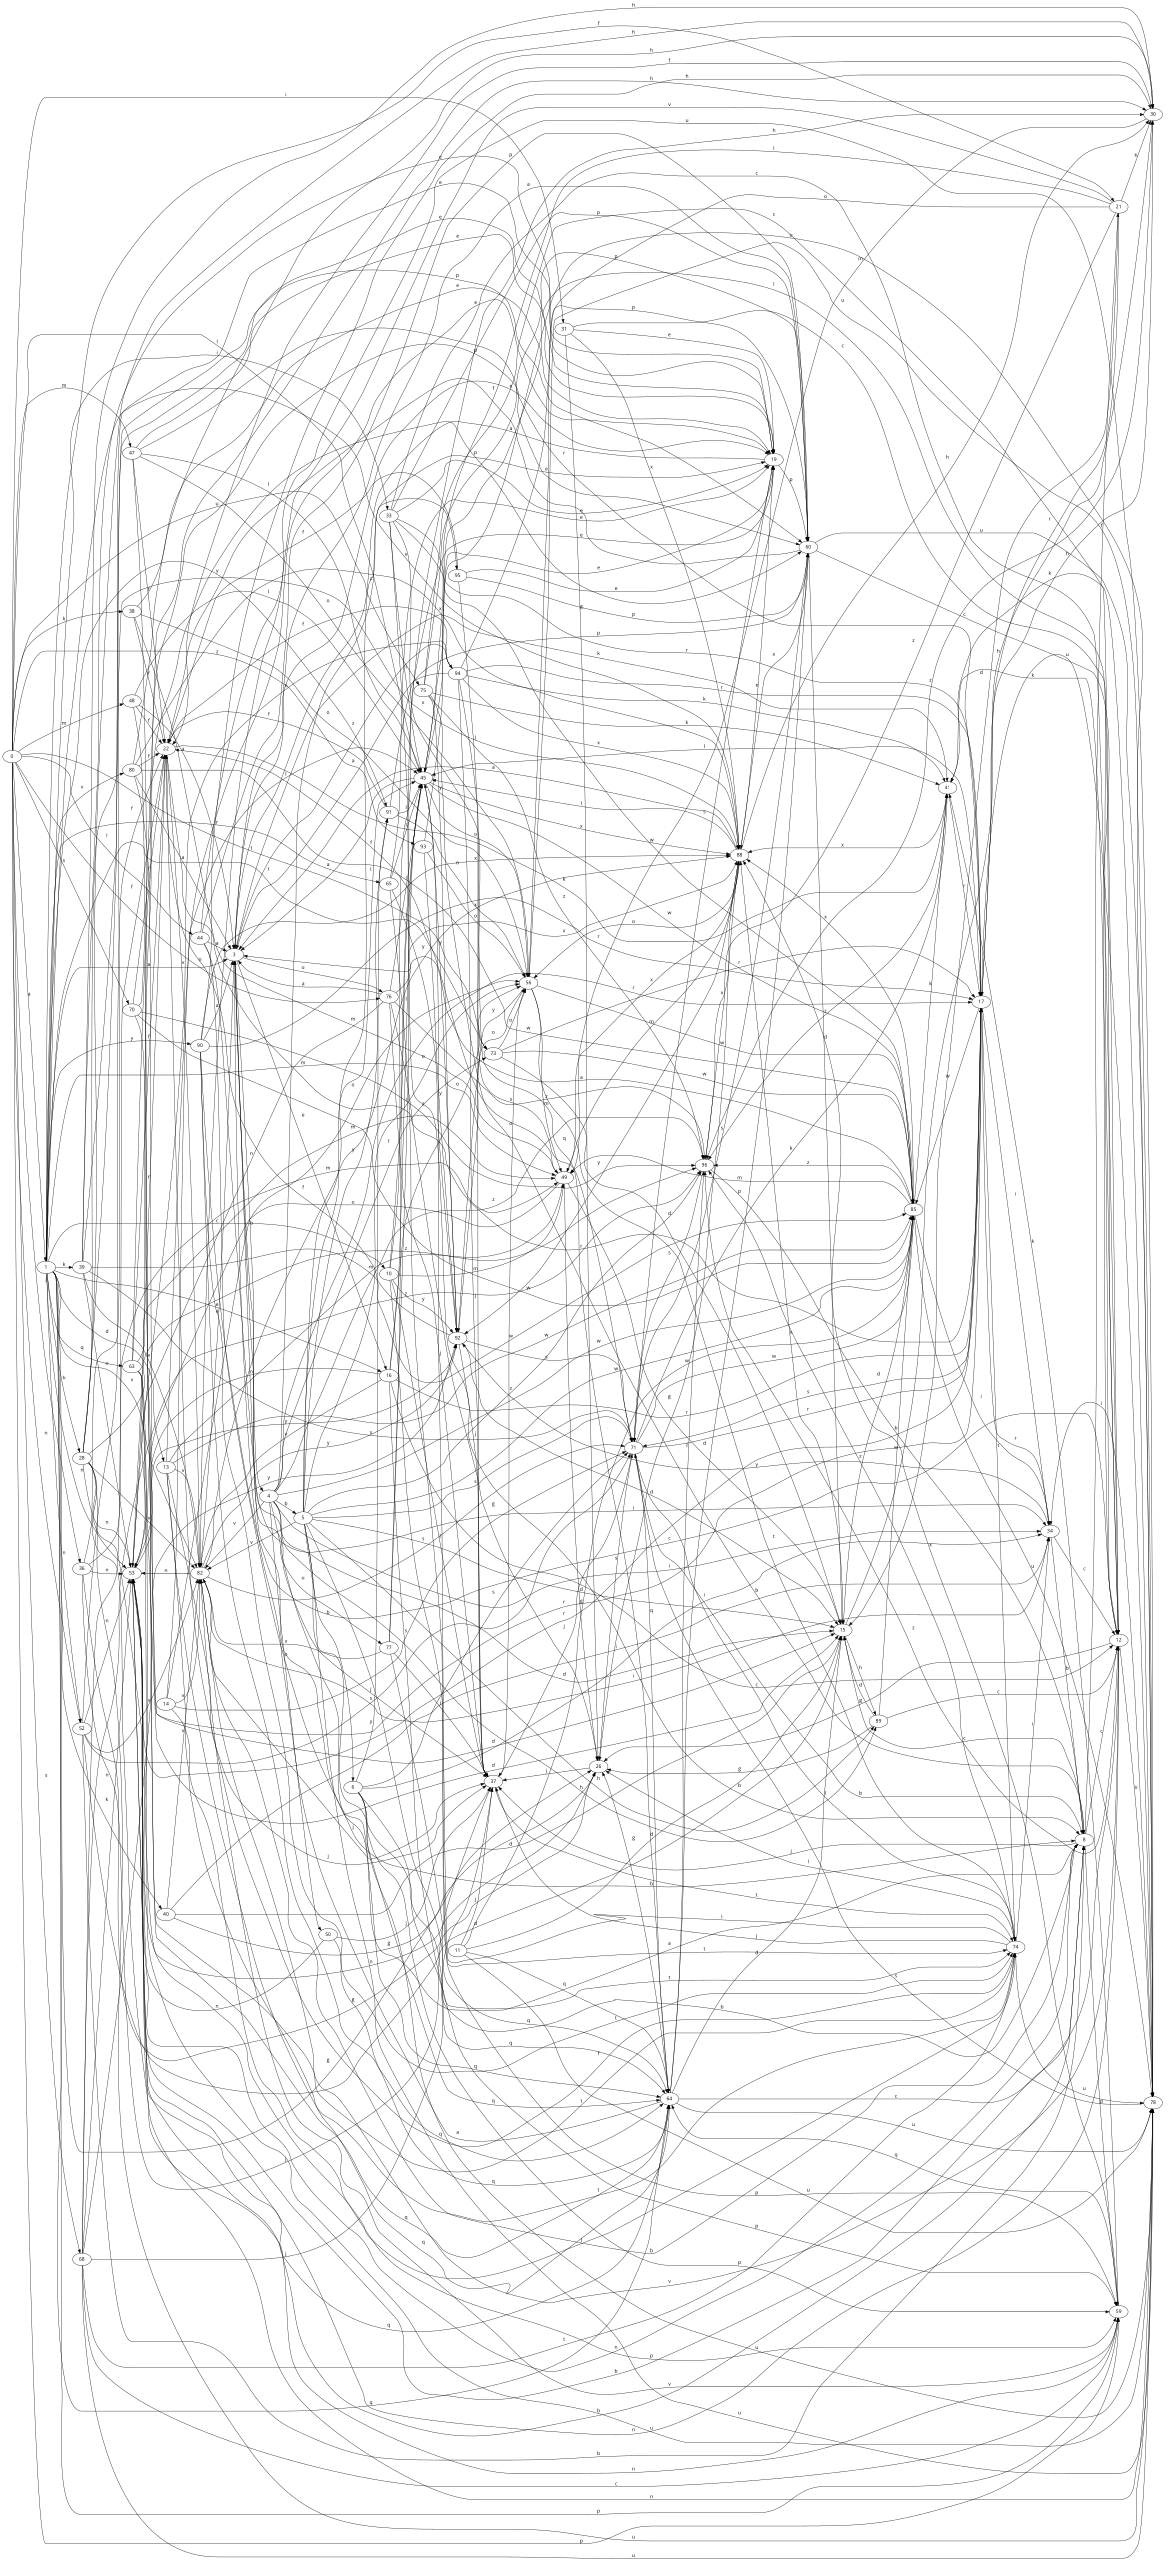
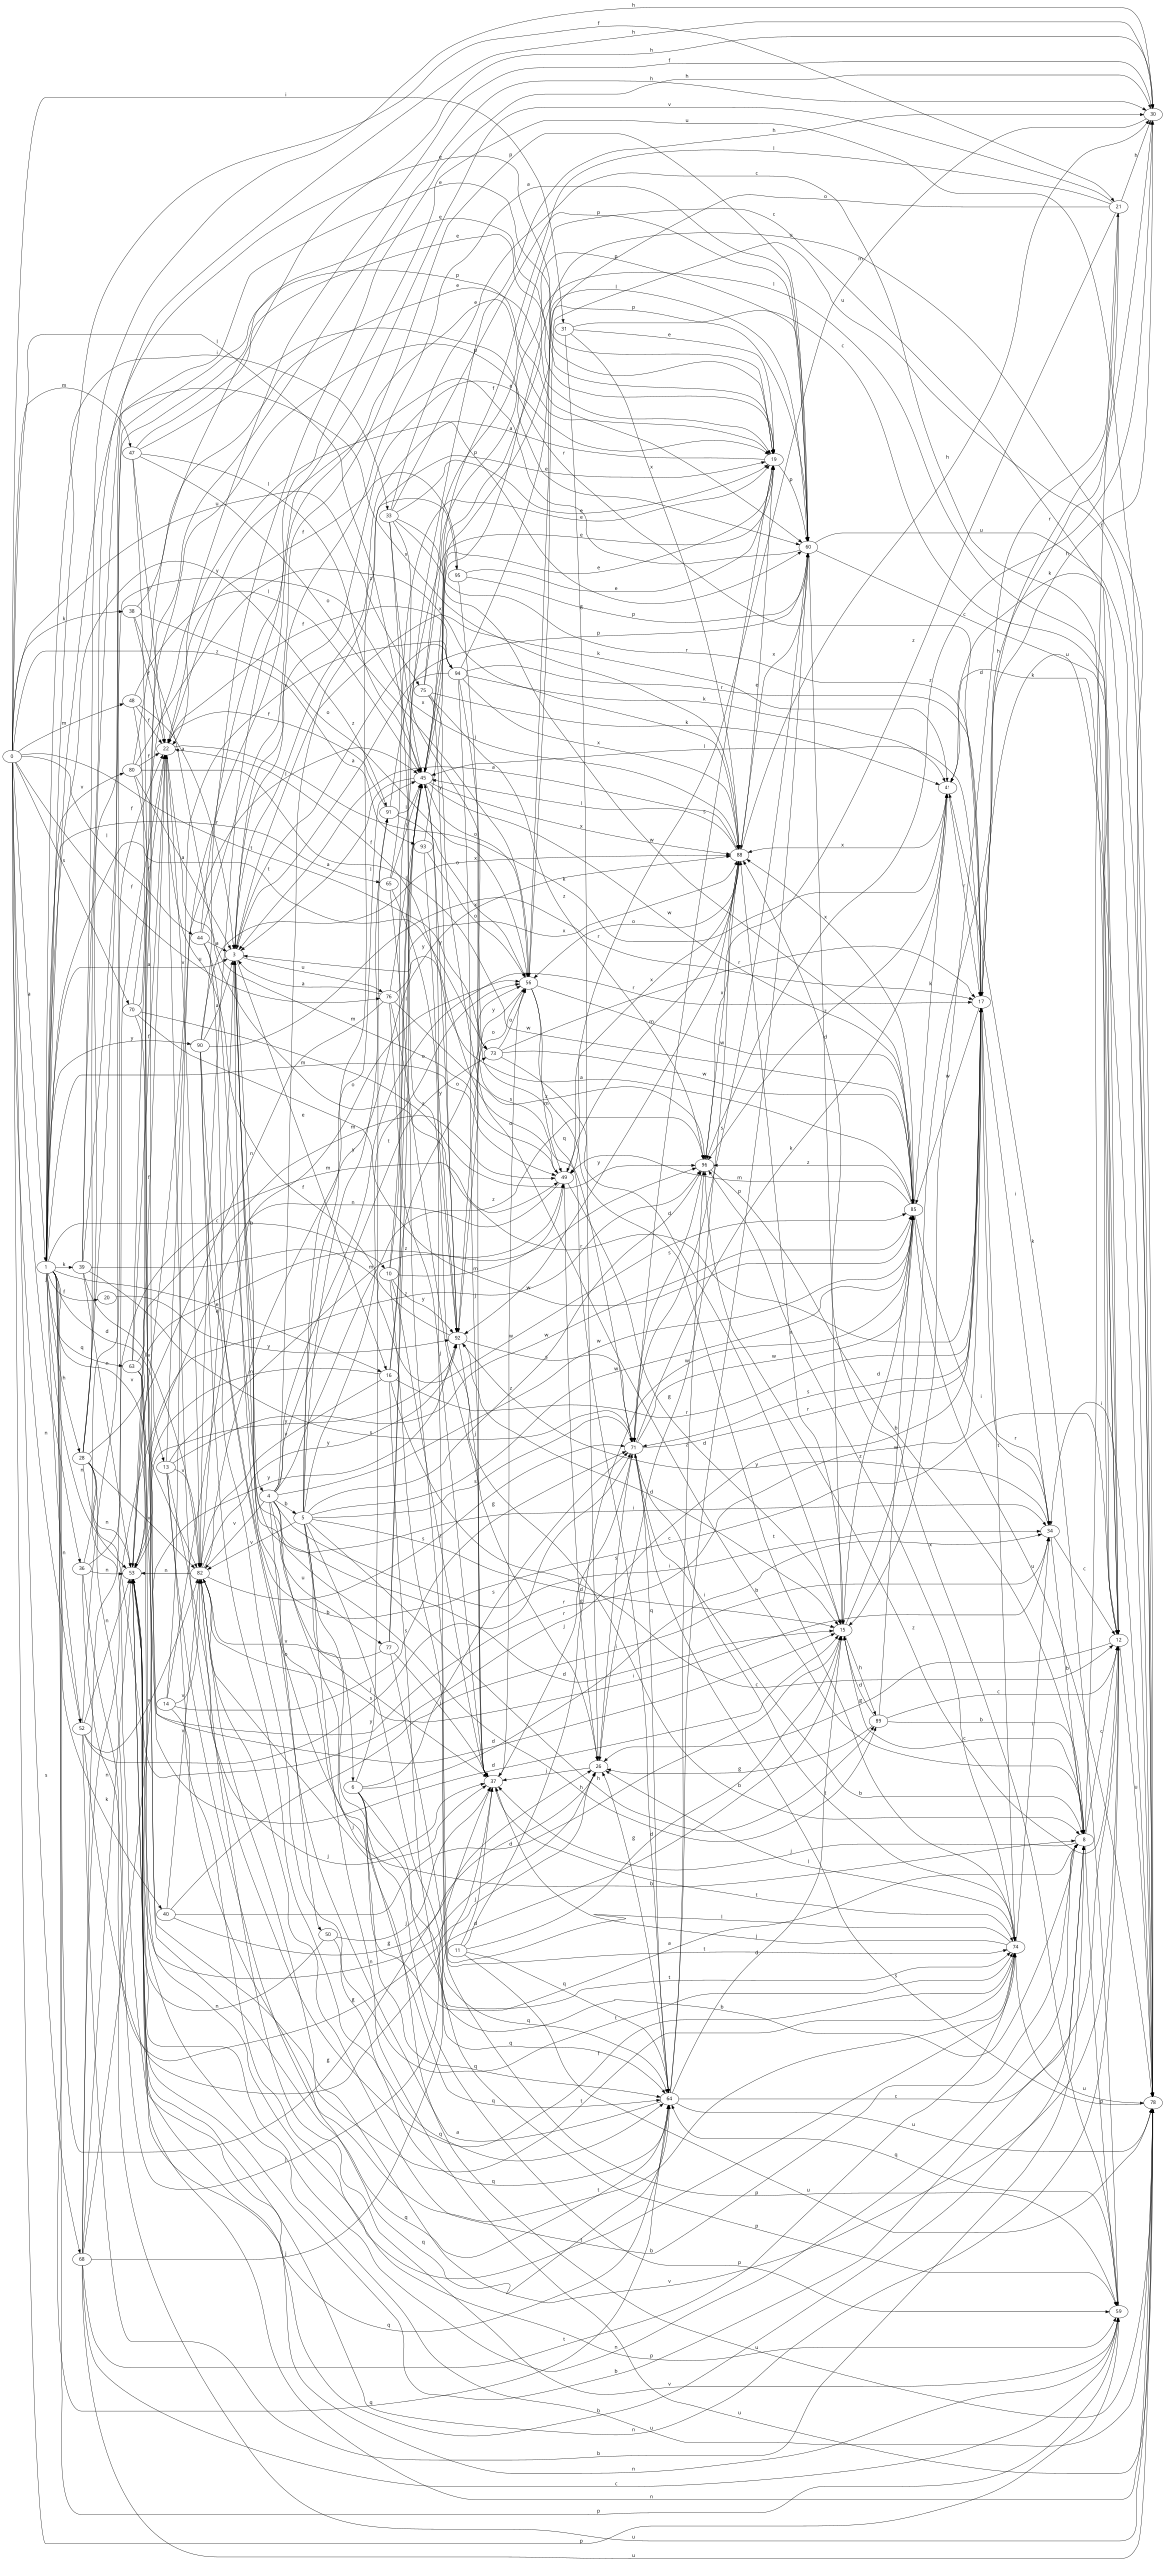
edge "60" -> "45": added, label "l"
node "20": added
edge "89" -> "8": added, label "b"
